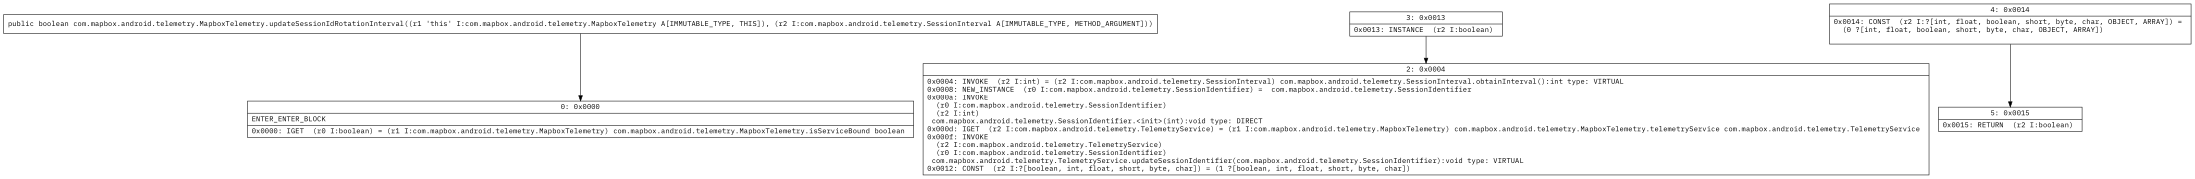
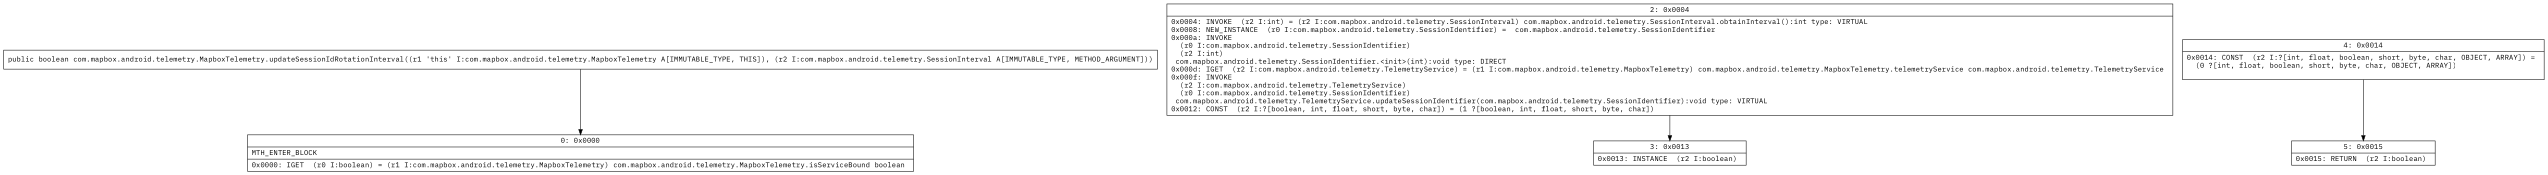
edge "3: 0x0013" -> "2: 0x0004": reversed
node "0: 0x0000": text "ENTER_ENTER_BLOCK" -> "MTH_ENTER_BLOCK"
